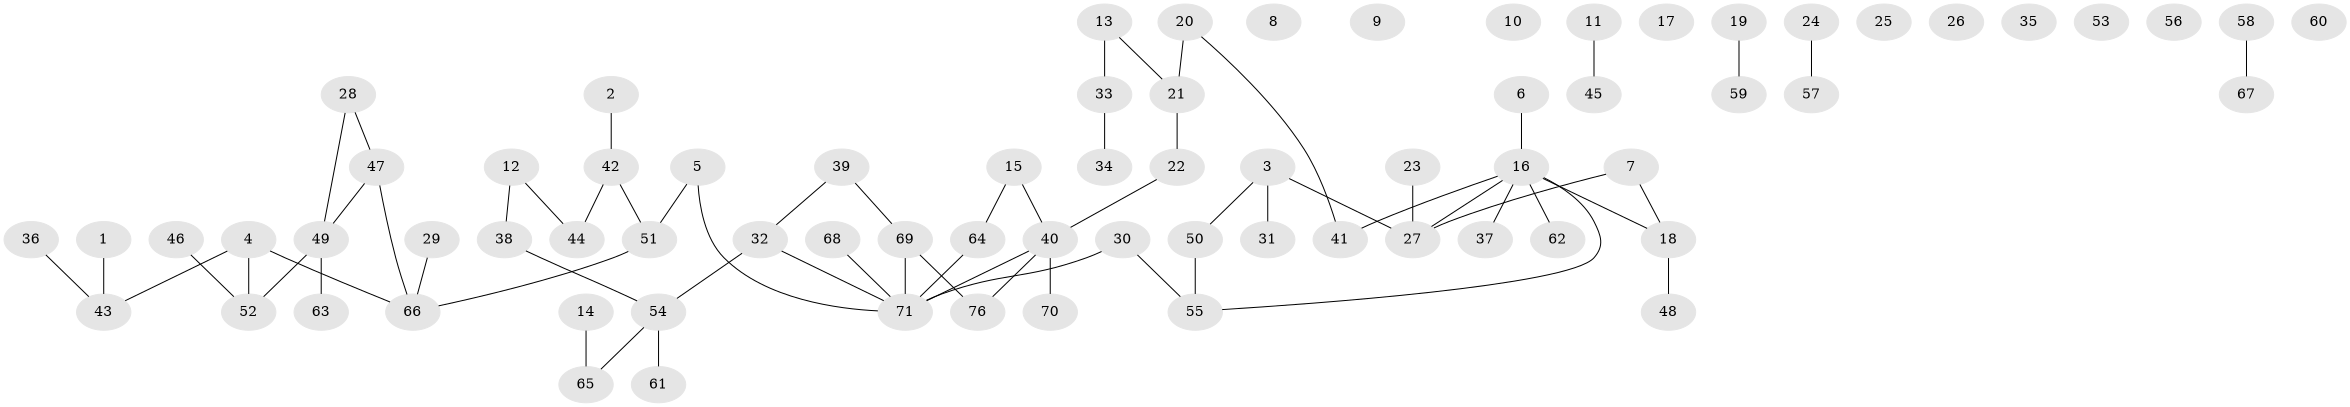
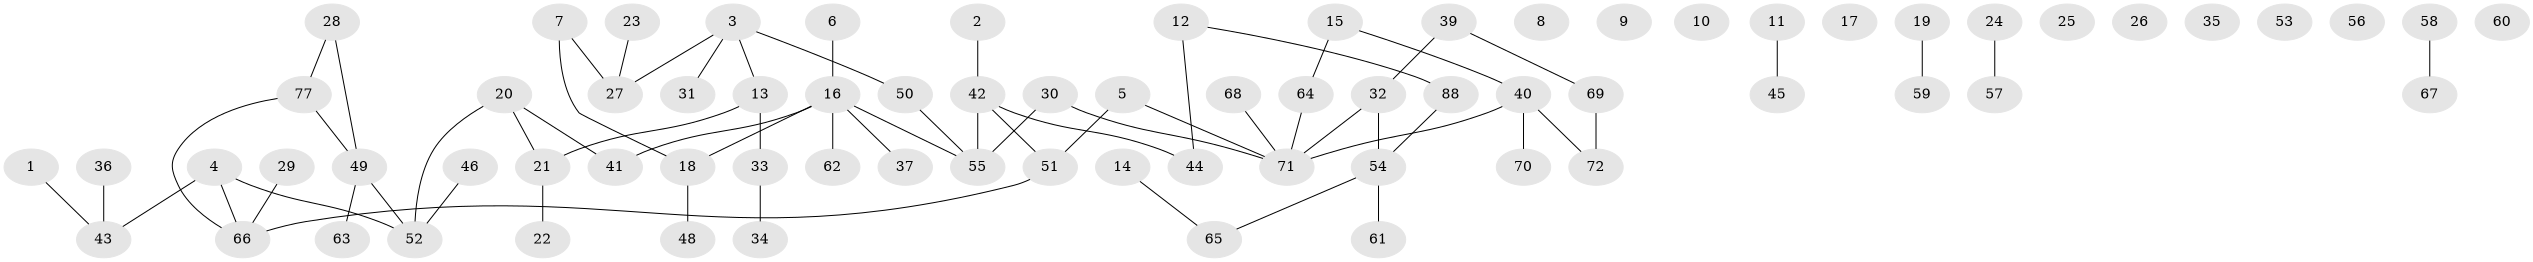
edge "3" -- "13": added
edge "42" -- "55": added
edge "20" -- "52": added
node "47": label "47" -> "77"
edge "22" -- "40": removed
edge "16" -- "27": removed
node "38": label "38" -> "88"
edge "69" -- "71": removed
node "76": label "76" -> "72"
